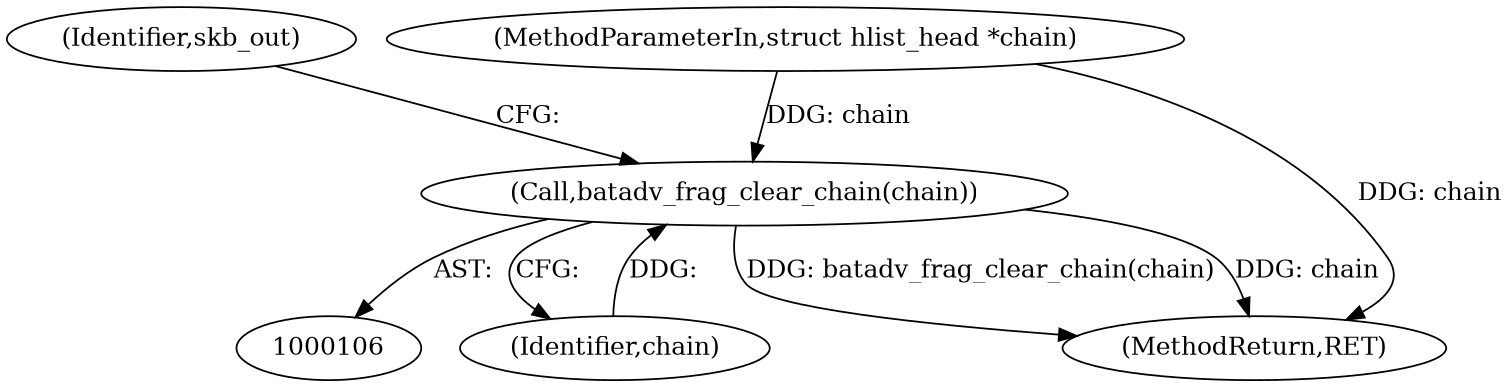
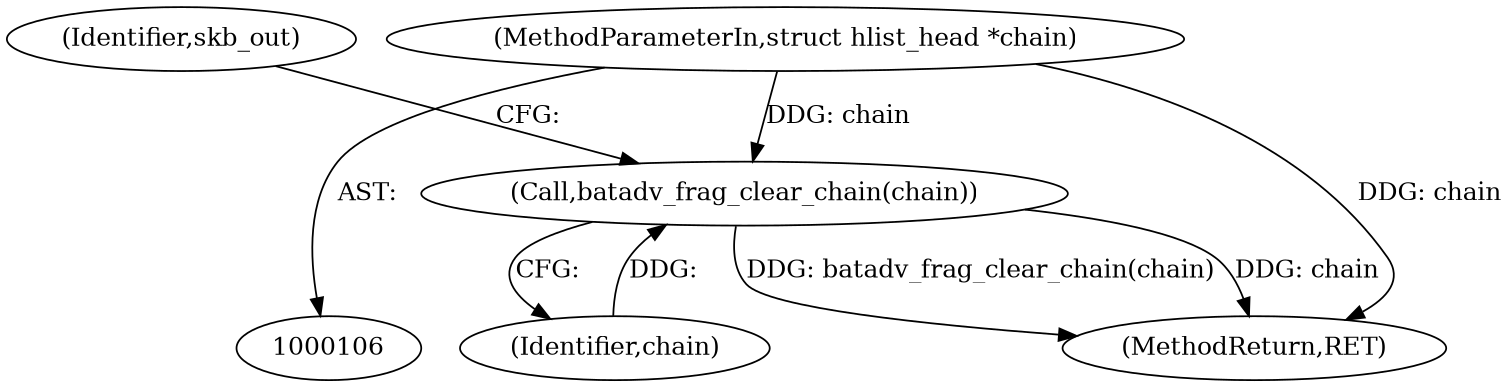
edge "(Call,batadv_frag_clear_chain(chain))" -> "1000106": now "(MethodParameterIn,struct hlist_head *chain)" -> "1000106"
